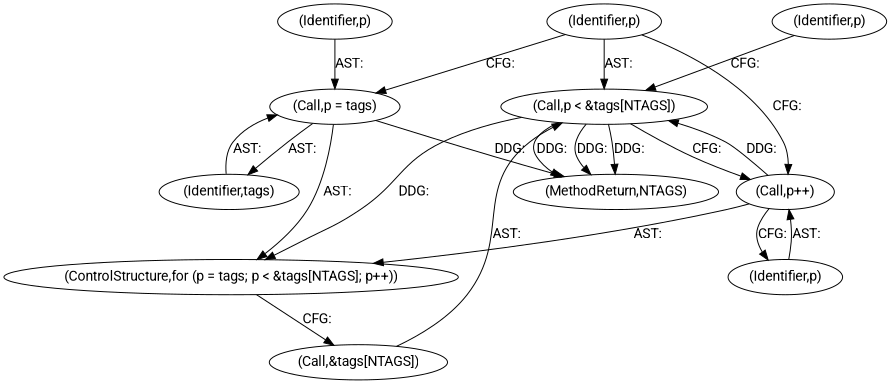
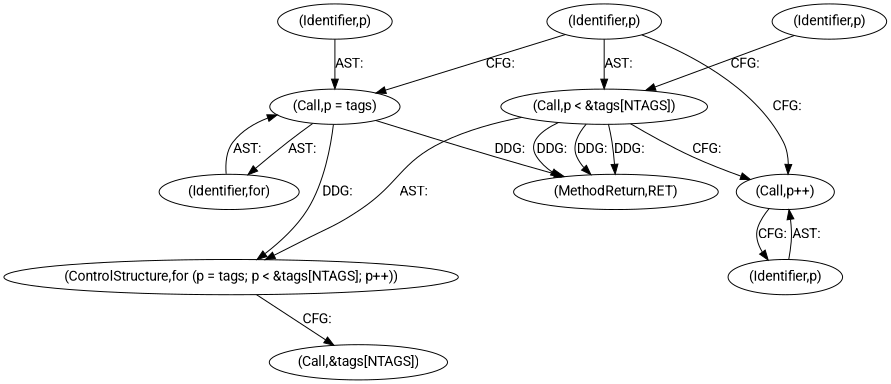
edge "(Call,p++)" -> "(Call,p < &tags[NTAGS])": removed, label "DDG:"
node "(Identifier,tags)": label "(Identifier,tags)" -> "(Identifier,for)"
edge "(Call,p = tags)" -> "(ControlStructure,for (p = tags; p < &tags[NTAGS]; p++))": label "AST: " -> "DDG: "
edge "(Call,p < &tags[NTAGS])" -> "(ControlStructure,for (p = tags; p < &tags[NTAGS]; p++))": label "DDG: " -> "AST: "
node "(MethodReturn,NTAGS)": label "(MethodReturn,NTAGS)" -> "(MethodReturn,RET)"
edge "(Call,&tags[NTAGS])" -> "(Call,p < &tags[NTAGS])": removed, label "AST:"
edge "(Call,p++)" -> "(ControlStructure,for (p = tags; p < &tags[NTAGS]; p++))": removed, label "AST:"
